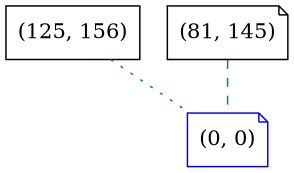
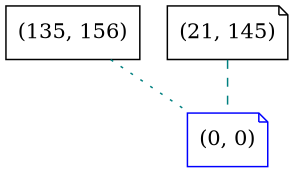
node "(125, 156)": label "(125, 156)" -> "(135, 156)"
node "(81, 145)": label "(81, 145)" -> "(21, 145)"
